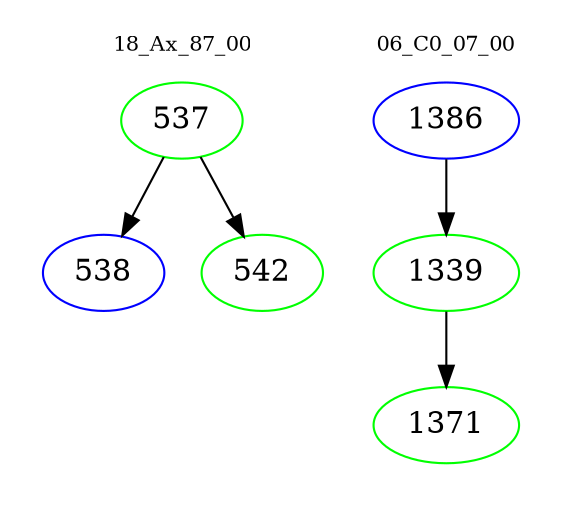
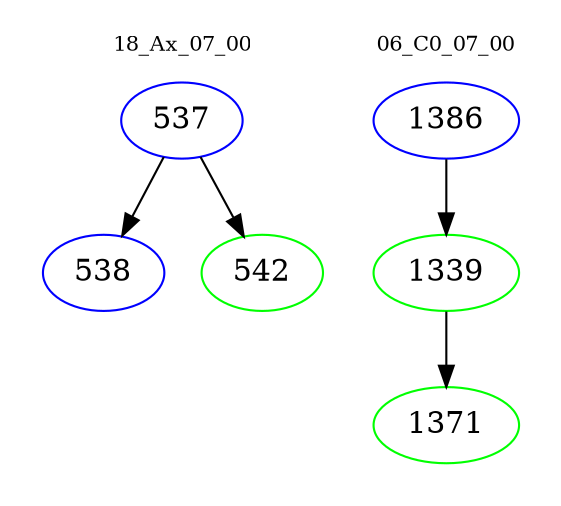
cluster "18_Ax_87_00": label "18_Ax_87_00" -> "18_Ax_07_00"
node "537": color green -> blue
